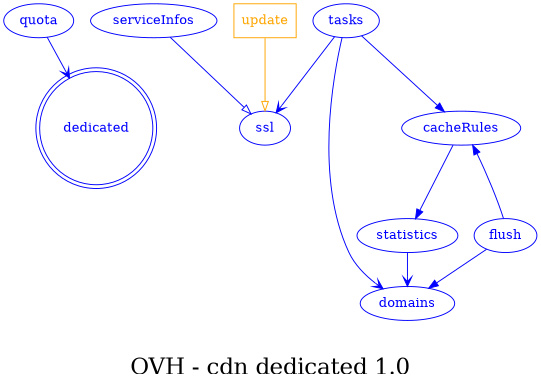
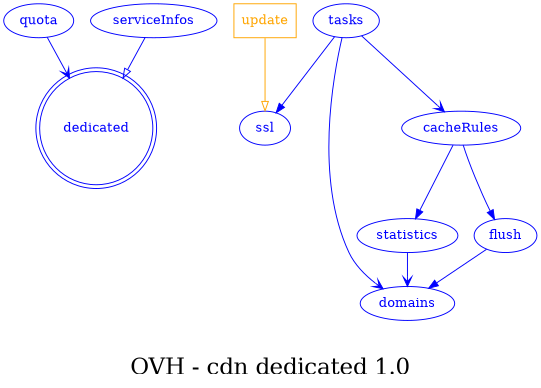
edge "tasks" -> "ssl": arrowhead vee -> normal
edge "tasks" -> "cacheRules": arrowhead normal -> vee
edge "serviceInfos" -> "ssl": now "serviceInfos" -> "dedicated"
edge "flush" -> "cacheRules": reversed
